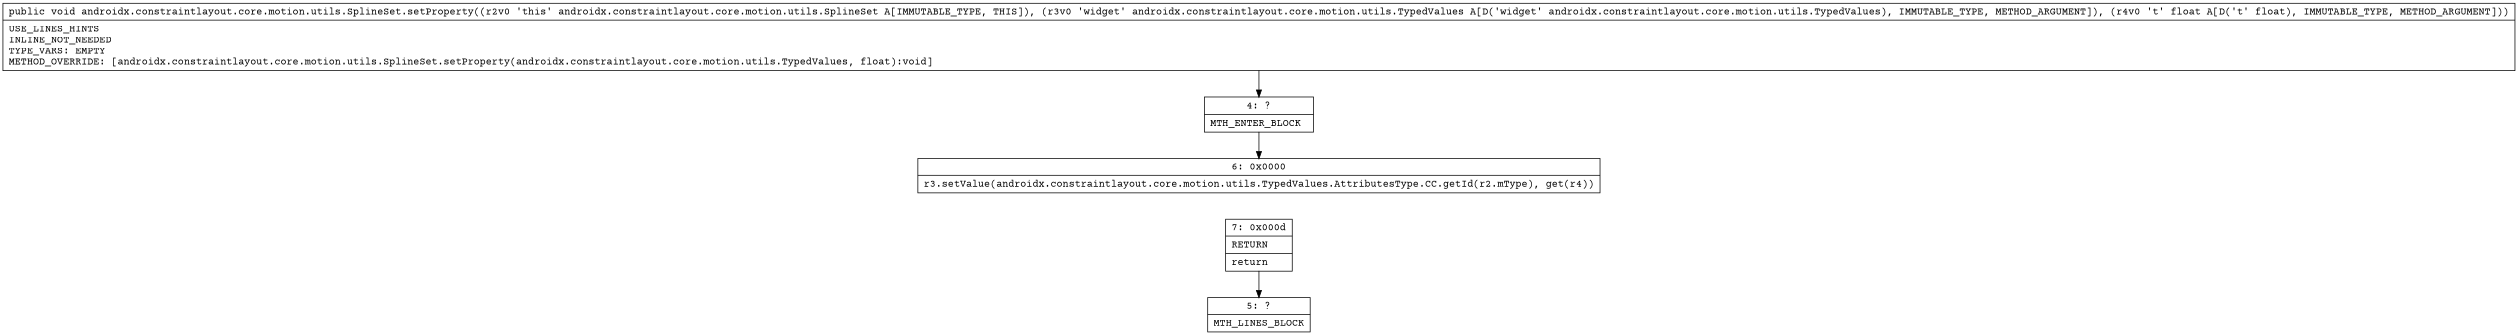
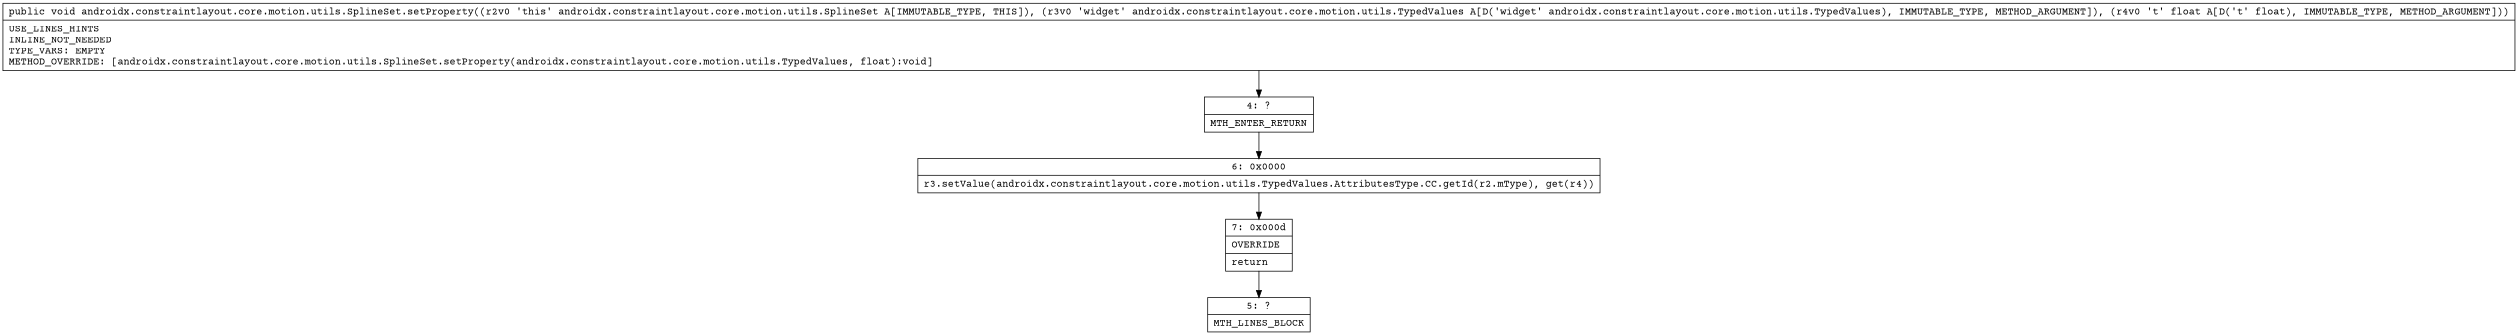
node "4: ?": text "MTH_ENTER_BLOCK" -> "MTH_ENTER_RETURN"
edge "6: 0x0000" -> "7: 0x000d": added
node "7: 0x000d": text "RETURN" -> "OVERRIDE"
